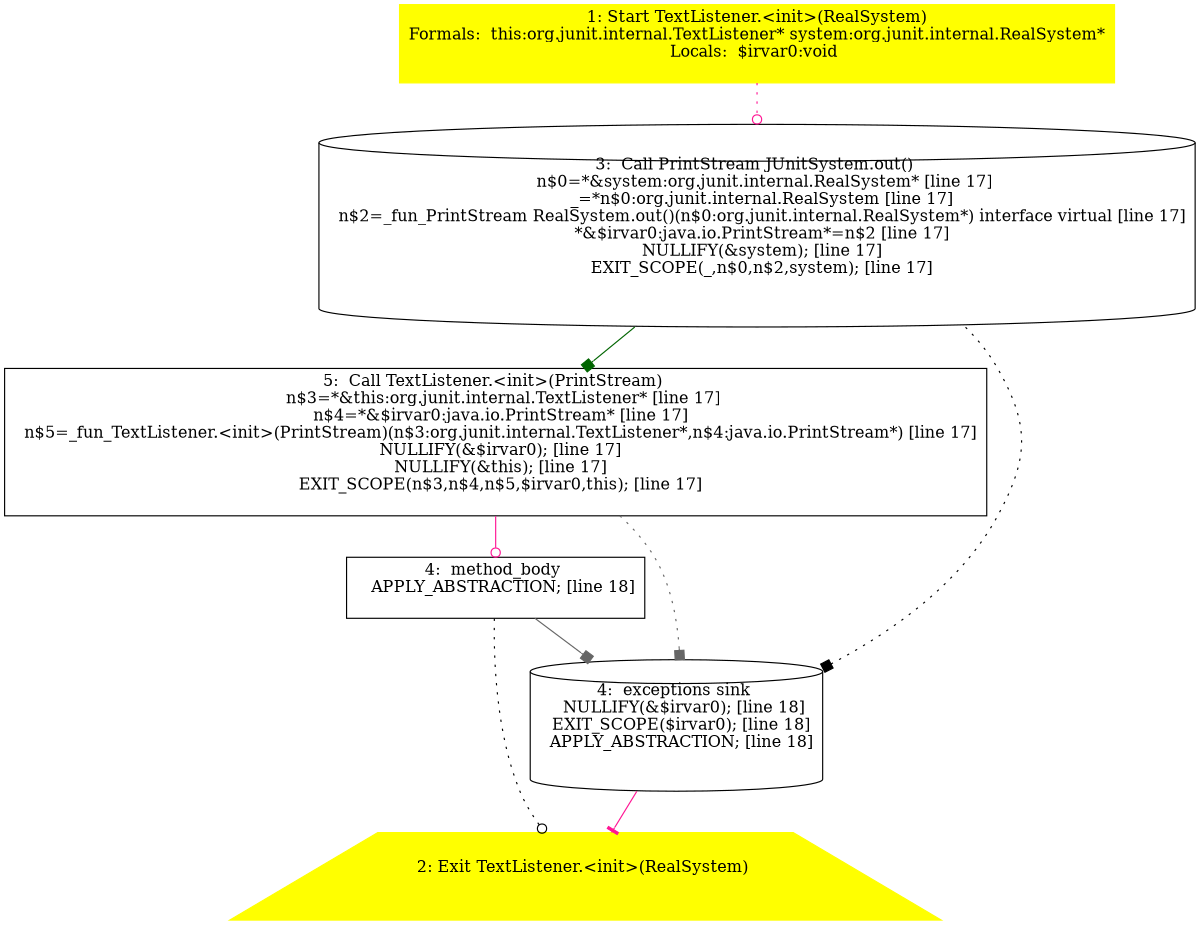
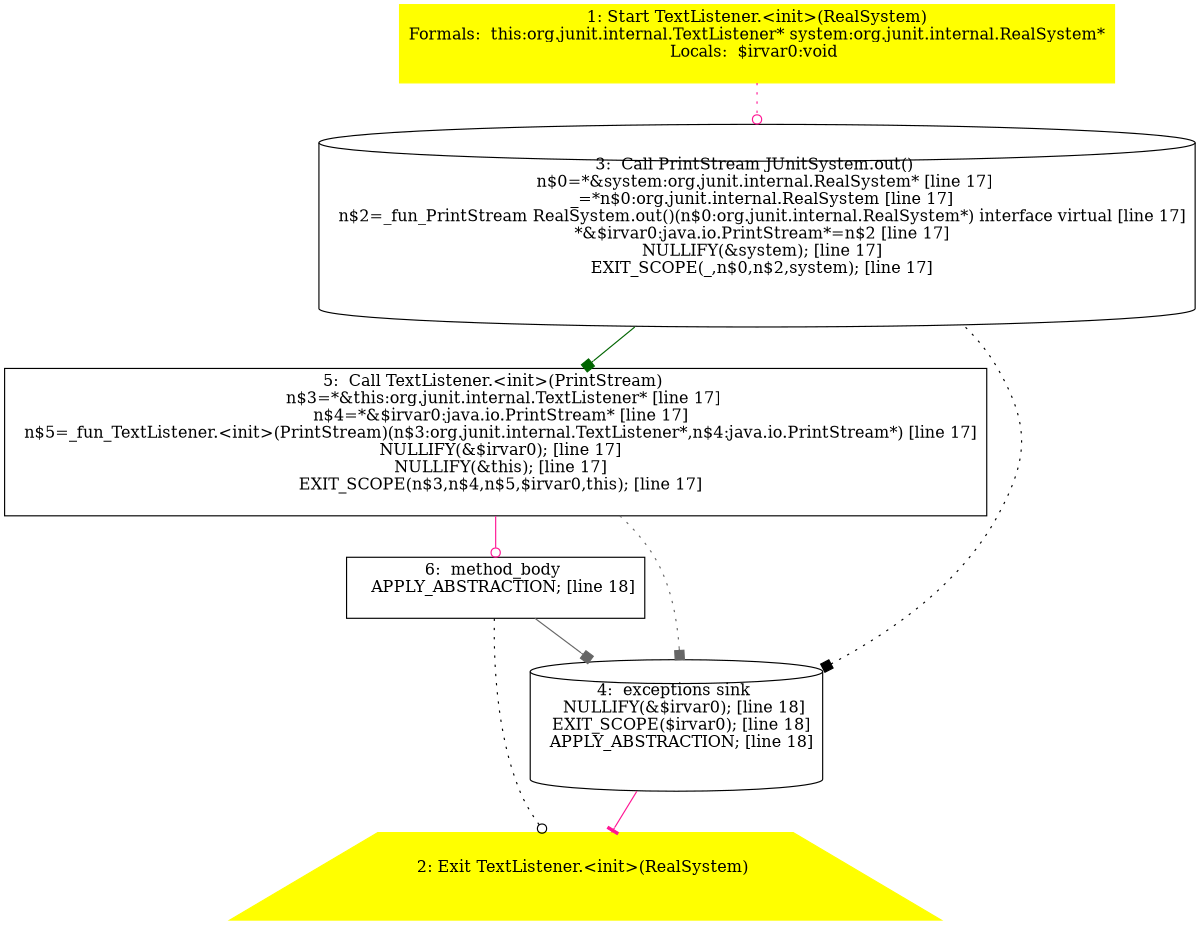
node "4:  method_body APPLY_ABSTRACTION; [line 18]": label "4:  method_body APPLY_ABSTRACTION; [line 18]" -> "6:  method_body APPLY_ABSTRACTION; [line 18]"
